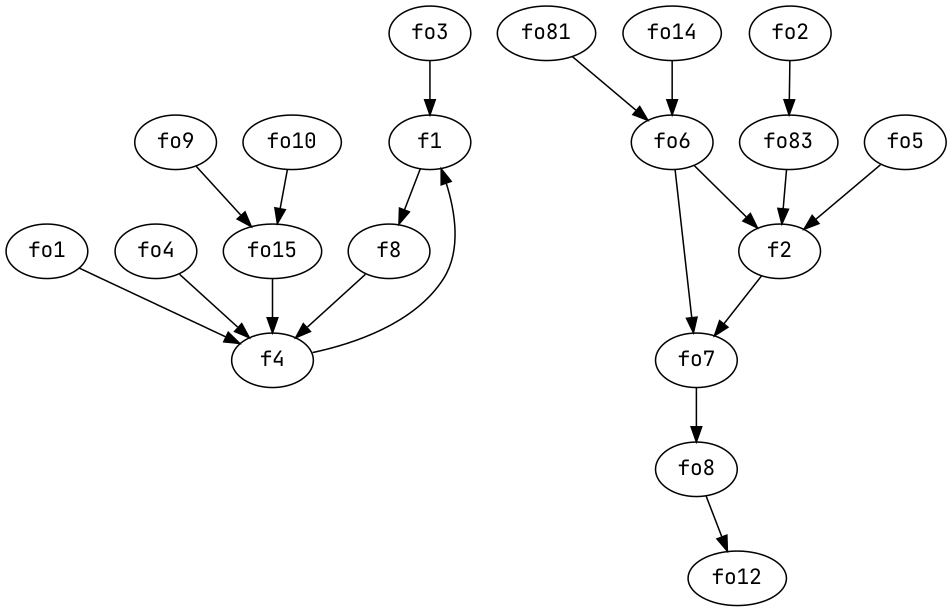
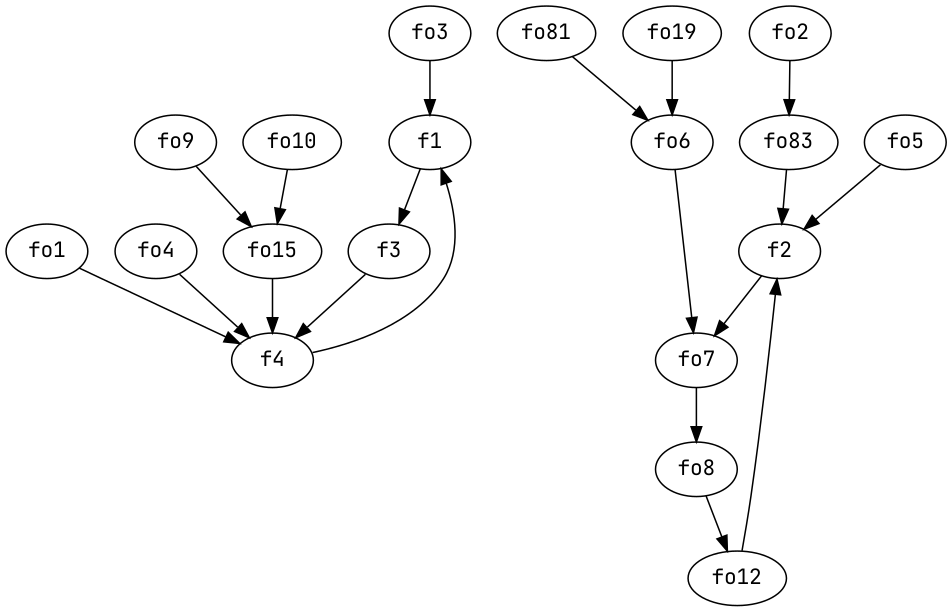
node "fo14": label "fo14" -> "fo19"
edge "fo6" -> "f2": now "fo12" -> "f2"
node "f8": label "f8" -> "f3"
